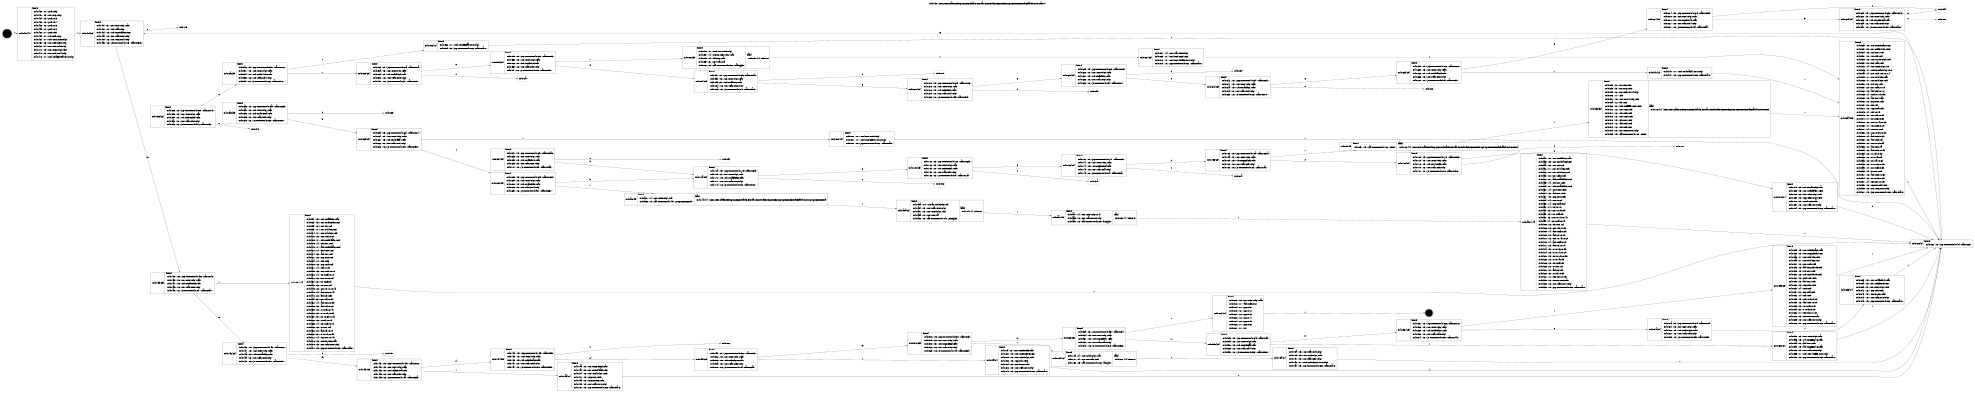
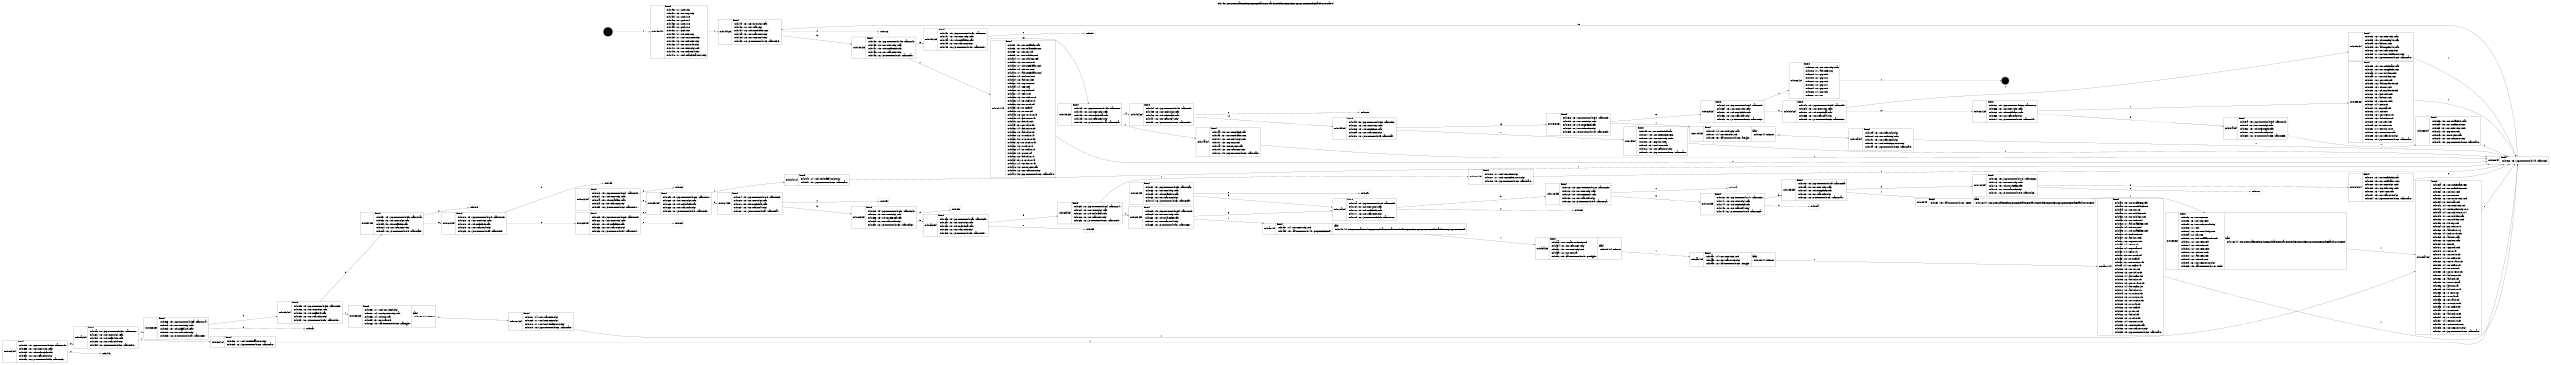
edge "0x40168d [25]" -> "0x401df4": now "0x40168d [25]" -> "0x4016a6 [25]"
edge "0x401629 [25]" -> "0x401642 [25]": now "0x401629 [25]" -> "0x40165b [25]"
edge "0x401b40 [12]" -> "0x40192a [156]": now "0x401b40 [12]" -> "0x401ec8 [5]"
